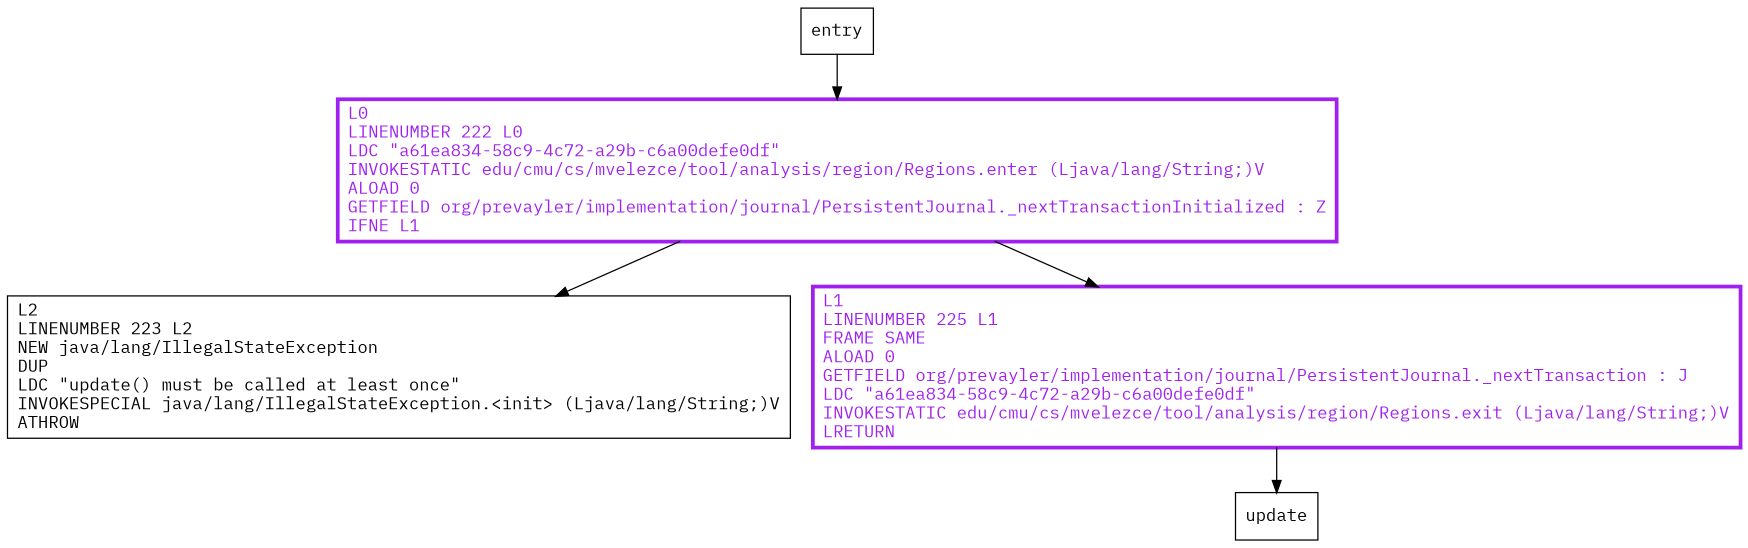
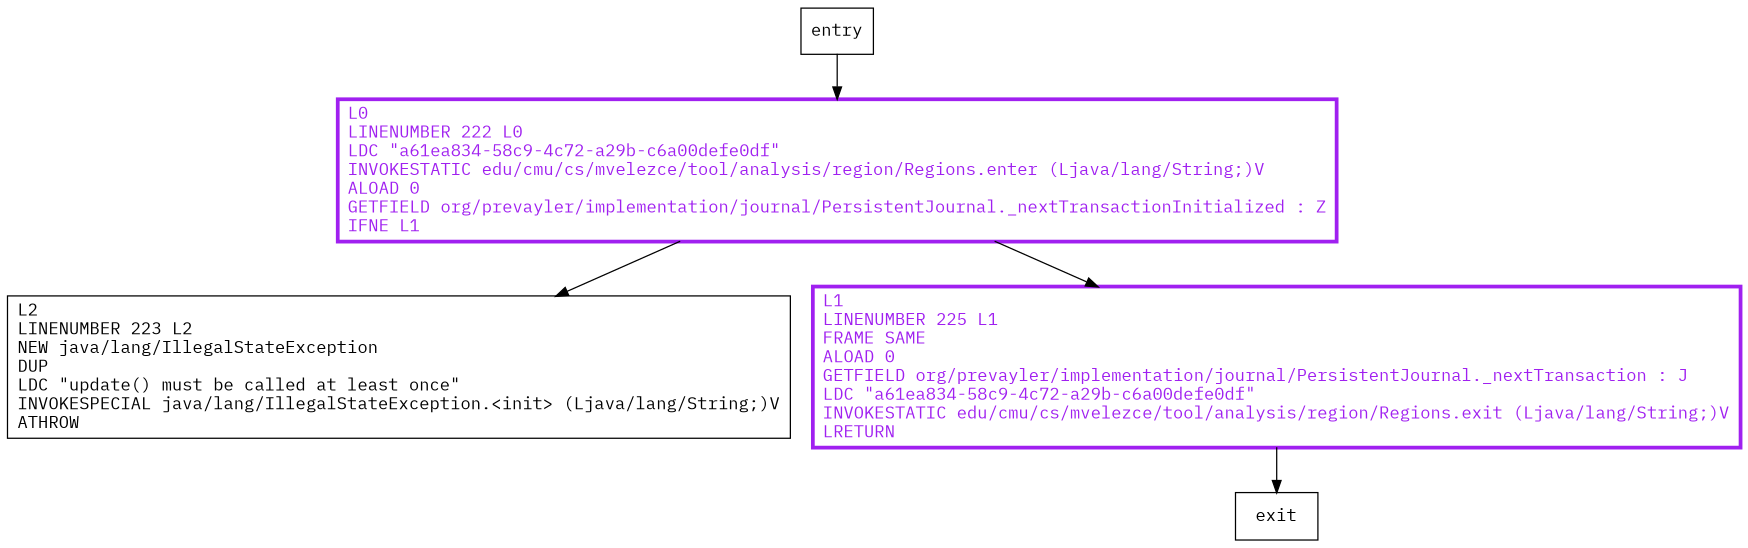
node "update": label "update" -> "exit"
